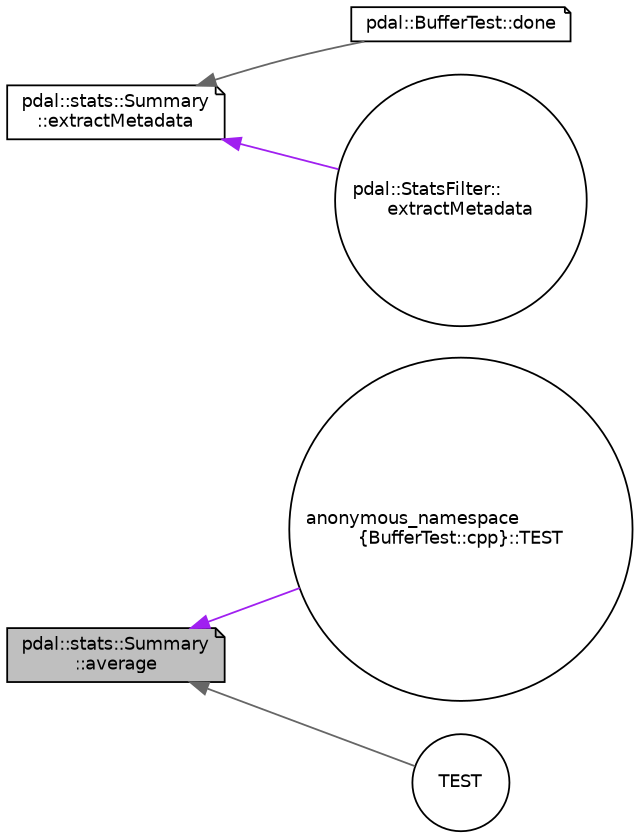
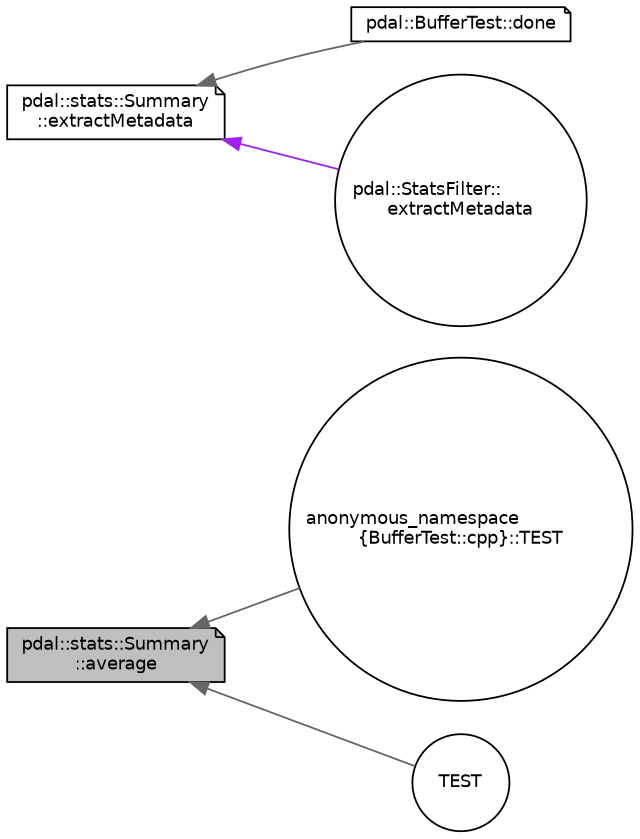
edge "anonymous_namespace {BufferTest::cpp}::TEST" -> "pdal::stats::Summary ::average": color purple -> gray40
